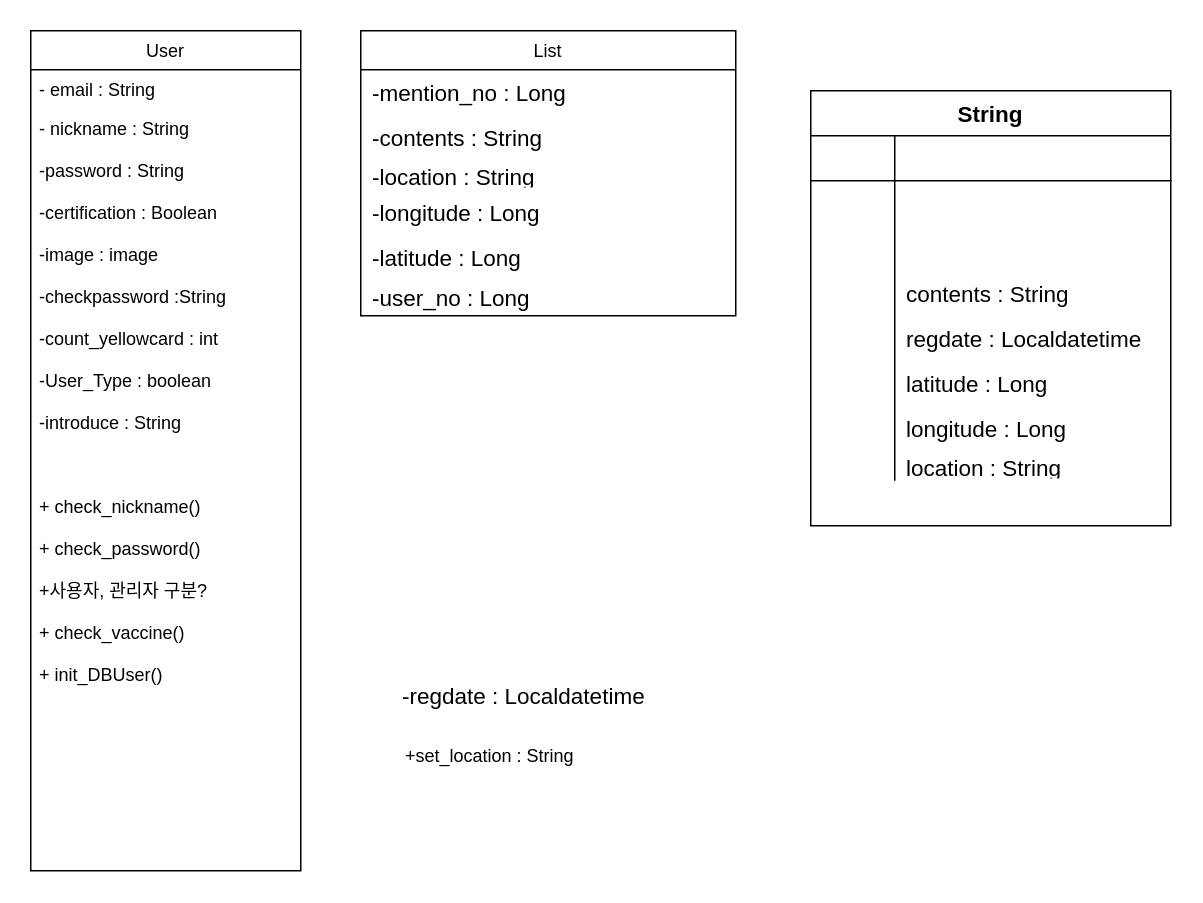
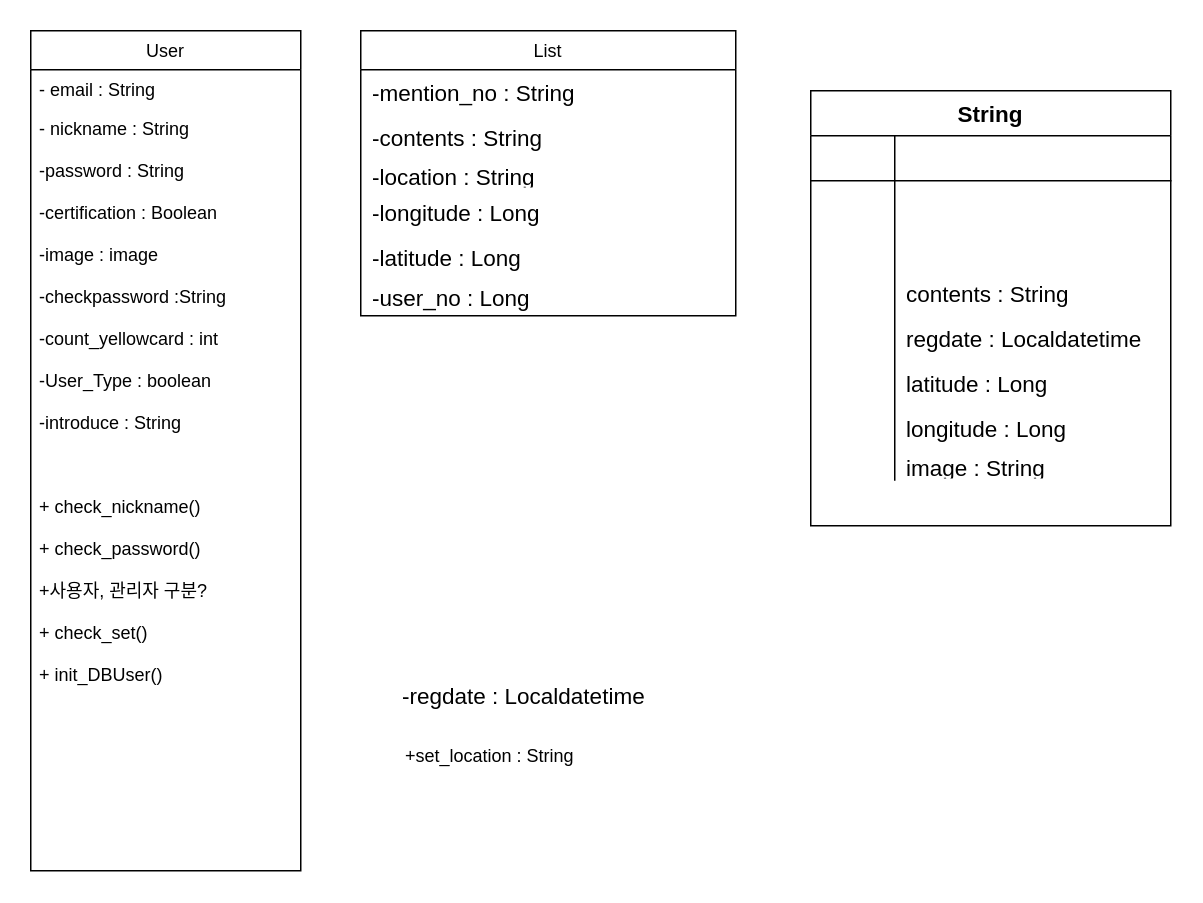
node "-mention_no : Long": label "-mention_no : Long" -> "-mention_no : String"
node "- nickname : String -password : String -certification : Boolean -image : image -checkpassword :String -count_yellowcard : int -User_Type : boolean -introduce : String + check_nickname() + check_password() +사용자, 관리자 구분? + check_vaccine() + init_DBUser()": label "- nickname : String -password : String -certification : Boolean -image : image -checkpassword :String -count_yellowcard : int -User_Type : boolean -introduce : String + check_nickname() + check_password() +사용자, 관리자 구분? + check_vaccine() + init_DBUser()" -> "- nickname : String -password : String -certification : Boolean -image : image -checkpassword :String -count_yellowcard : int -User_Type : boolean -introduce : String + check_nickname() + check_password() +사용자, 관리자 구분? + check_set() + init_DBUser()"
node "location : String": label "location : String" -> "image : String"
